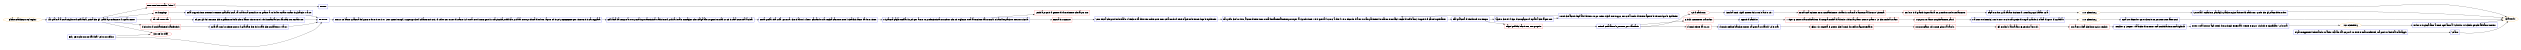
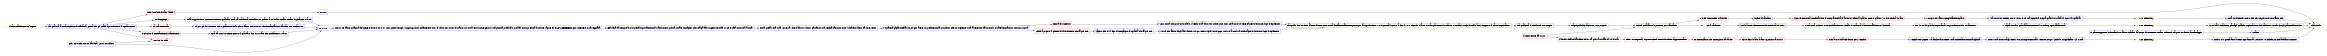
node "Sembra Amir rigidi emette dei suoni tra sé e sé...": label "Sembra Amir rigidi emette dei suoni tra sé e sé..." -> "Sembra Amir che emette dei suoni tra sé e sé..."
edge "Hai qualcosa di simile nel tuo tempo?" -> "Sapevo che eri il tipo di compagno di squadra che fa per me.": now "Sembra proprio il genere di divertimento che fa per me." -> "Sapevo che eri il tipo di compagno di squadra che fa per me."
edge "Quindi cosa fanno le persone per rilassarsi?" -> "Il Komi esiste da un po'.": reversed
